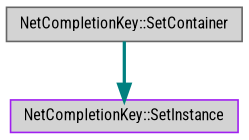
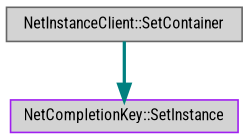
node "NetCompletionKey::SetContainer": label "NetCompletionKey::SetContainer" -> "NetInstanceClient::SetContainer"
